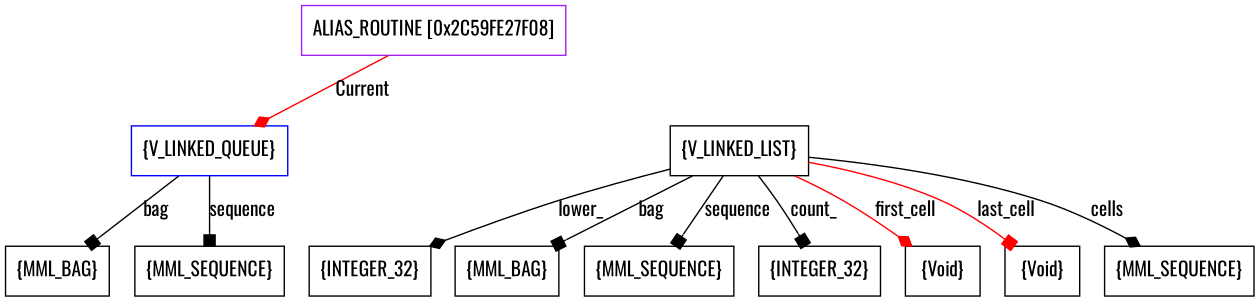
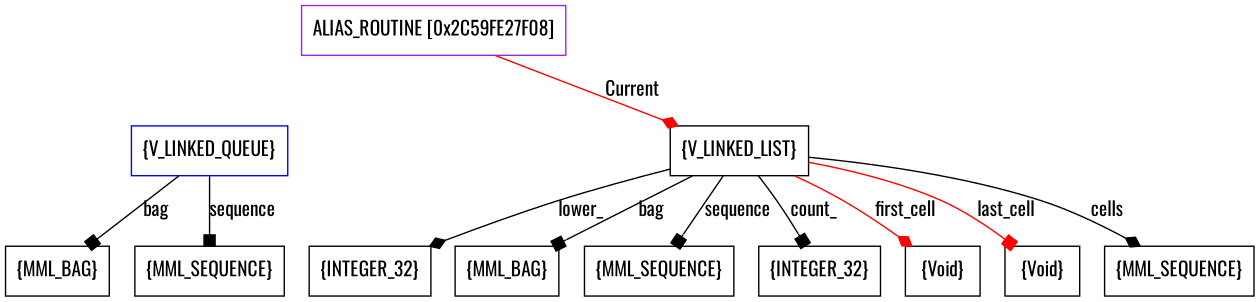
edge "ALIAS_ROUTINE [0x2C59FE27F08]" -> "{V_LINKED_QUEUE}": now "ALIAS_ROUTINE [0x2C59FE27F08]" -> "{V_LINKED_LIST}"
